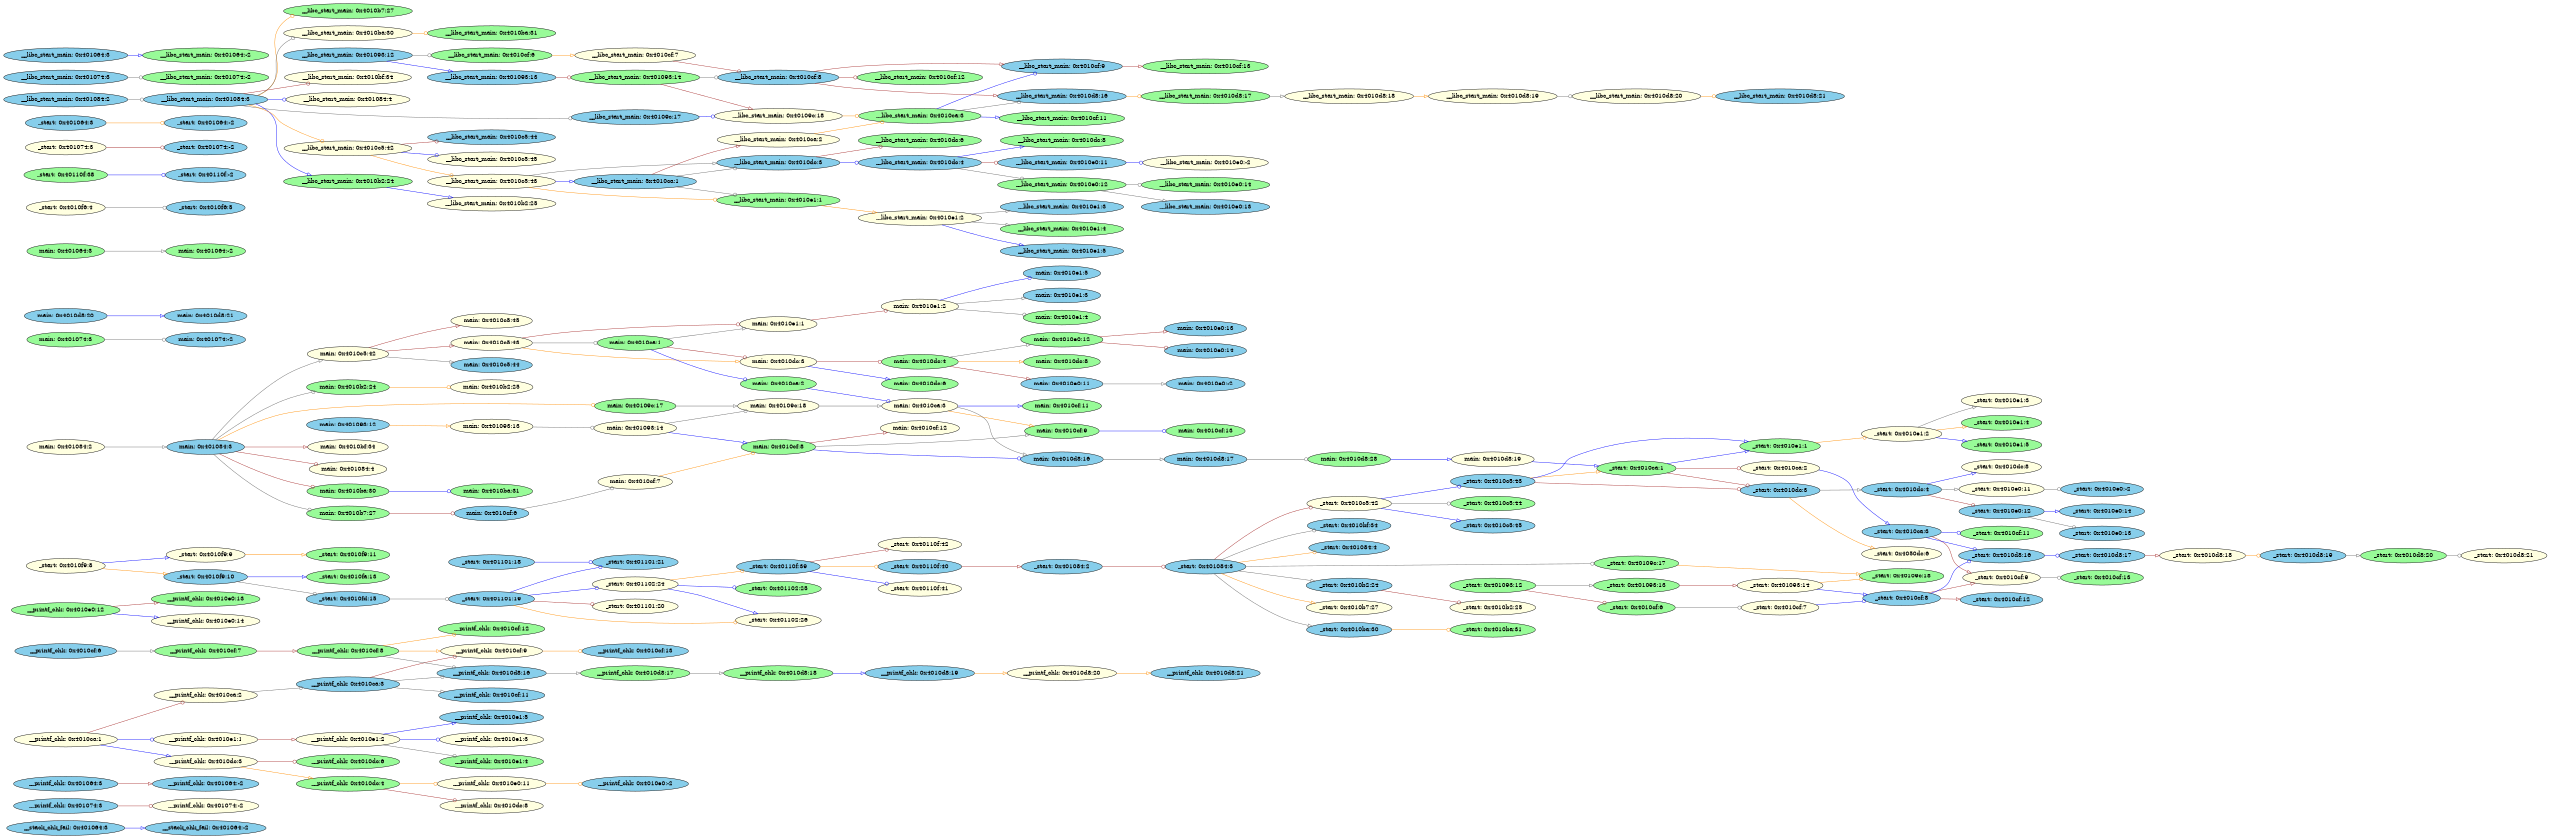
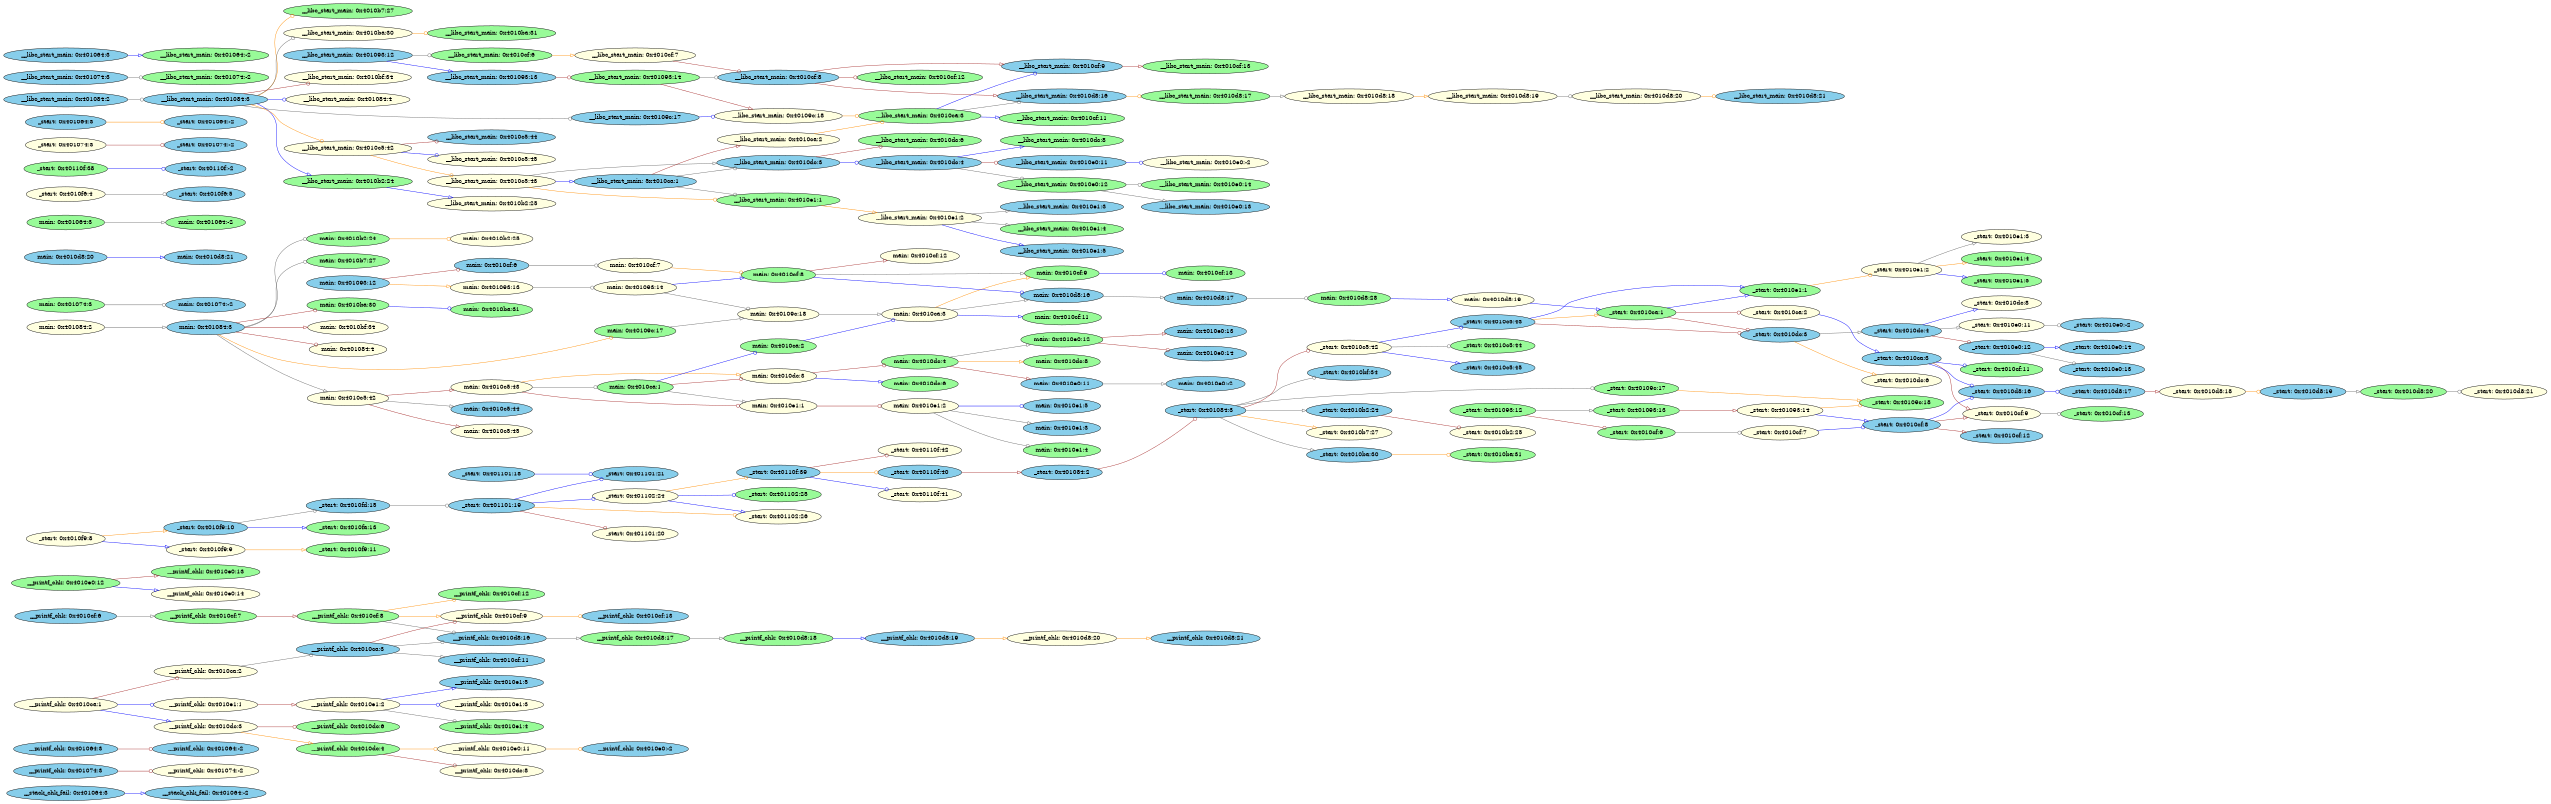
edge "main: 0x4010b7:27" -> "main: 0x4010cf:6": now "main: 0x401093:12" -> "main: 0x4010cf:6"
node "_start: 0x401084:4": removed
node "_start: 0x4050dc:6": label "_start: 0x4050dc:6" -> "_start: 0x4010dc:6"
edge "__printf_chk: 0x401064:3" -> "__printf_chk: 0x401064:-2": arrowhead onormal -> odot
